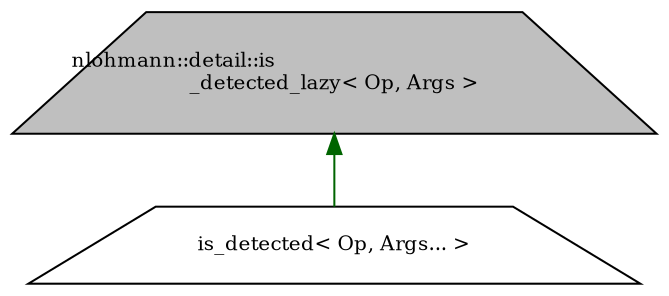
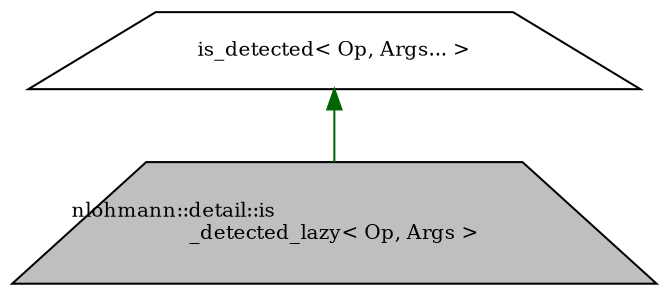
edge "is_detected< Op, Args... >" -> "nlohmann::detail::is _detected_lazy< Op, Args >": reversed
